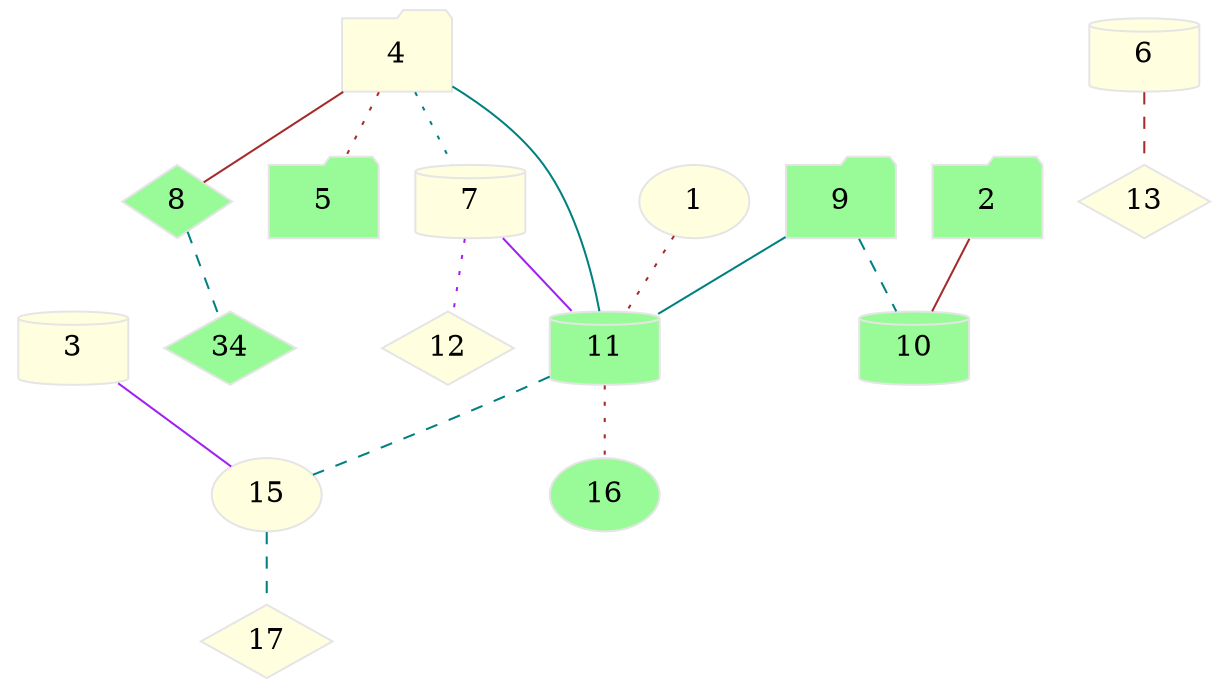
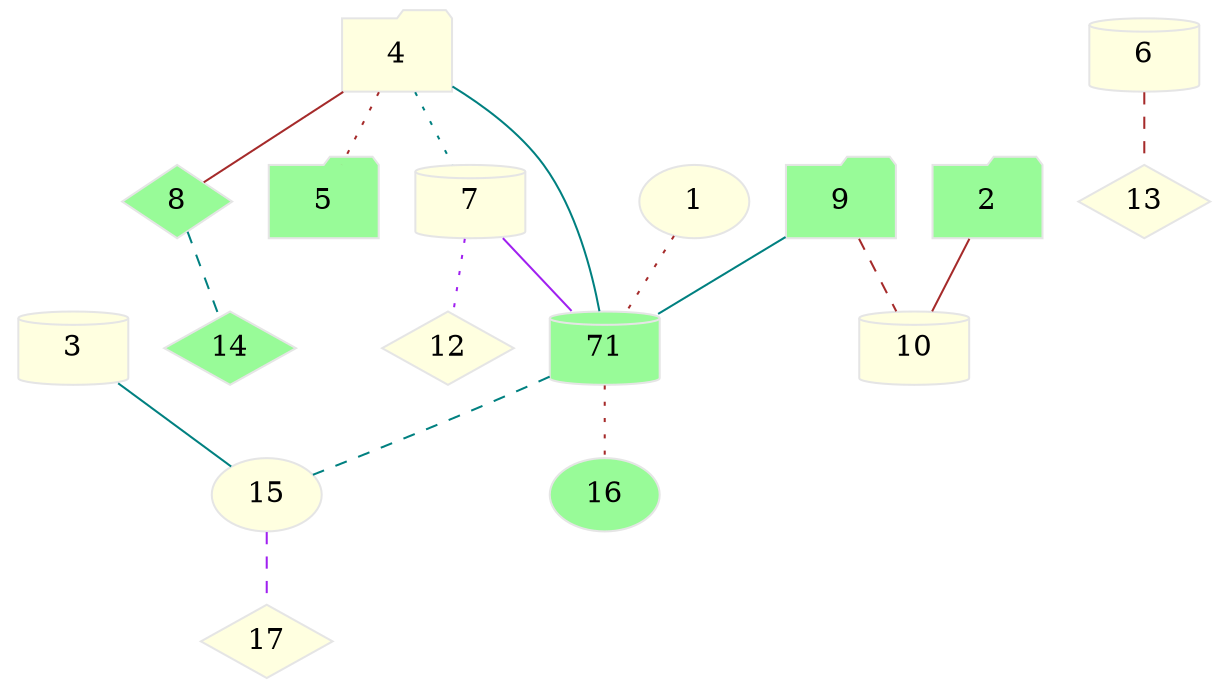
edge "9" -- "10": color teal -> brown
node "34": label "34" -> "14"
node "11": label "11" -> "71"
node "10": fillcolor palegreen -> lightyellow
edge "3" -- "15": color purple -> teal
edge "15" -- "17": color teal -> purple
